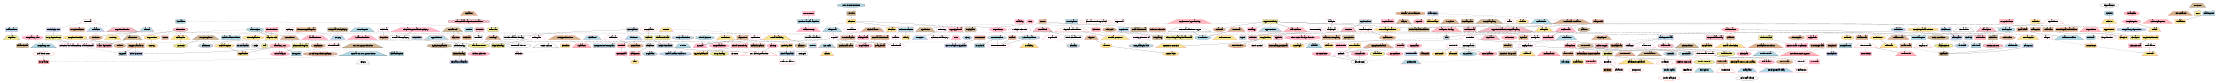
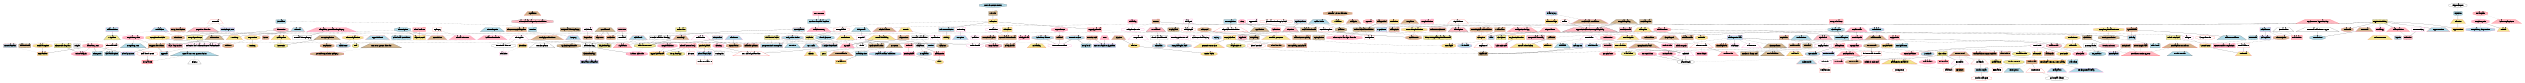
node "Wheat": added
